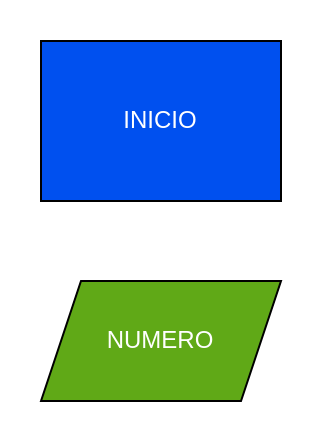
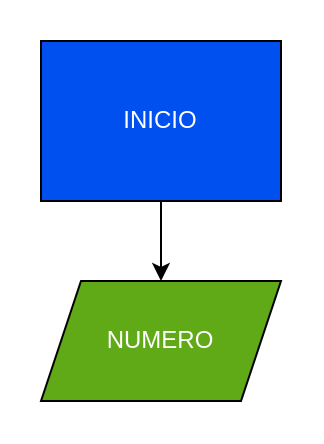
edge "INICIO" -> "NUMERO": added
